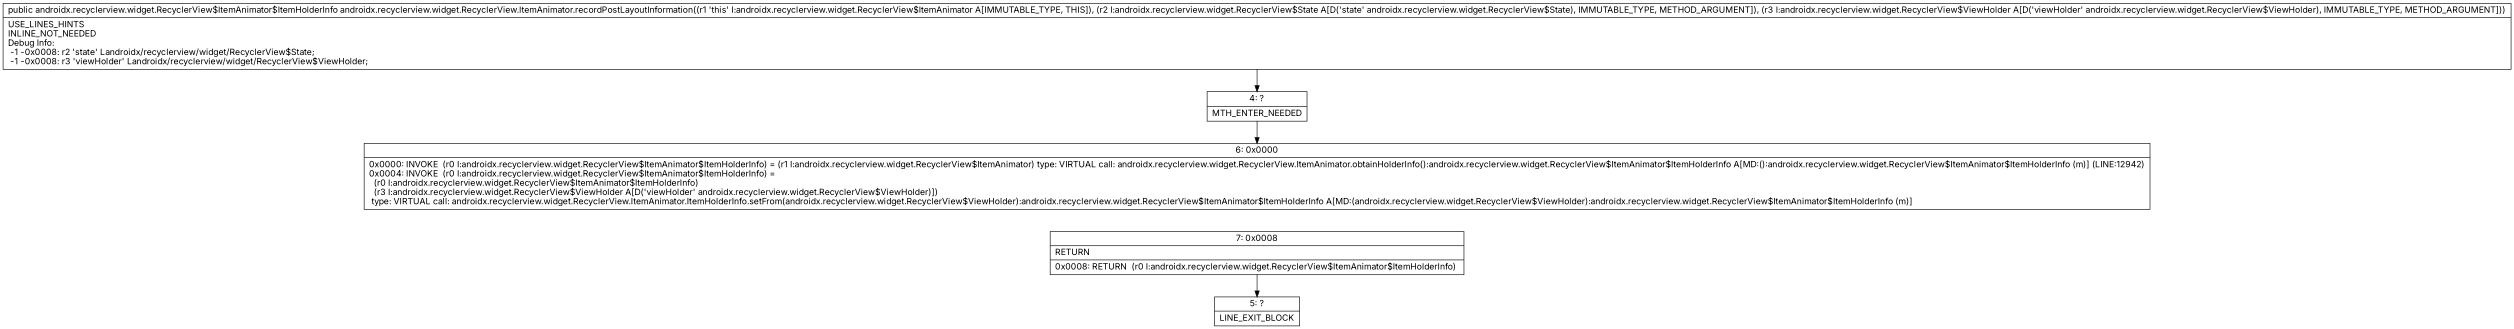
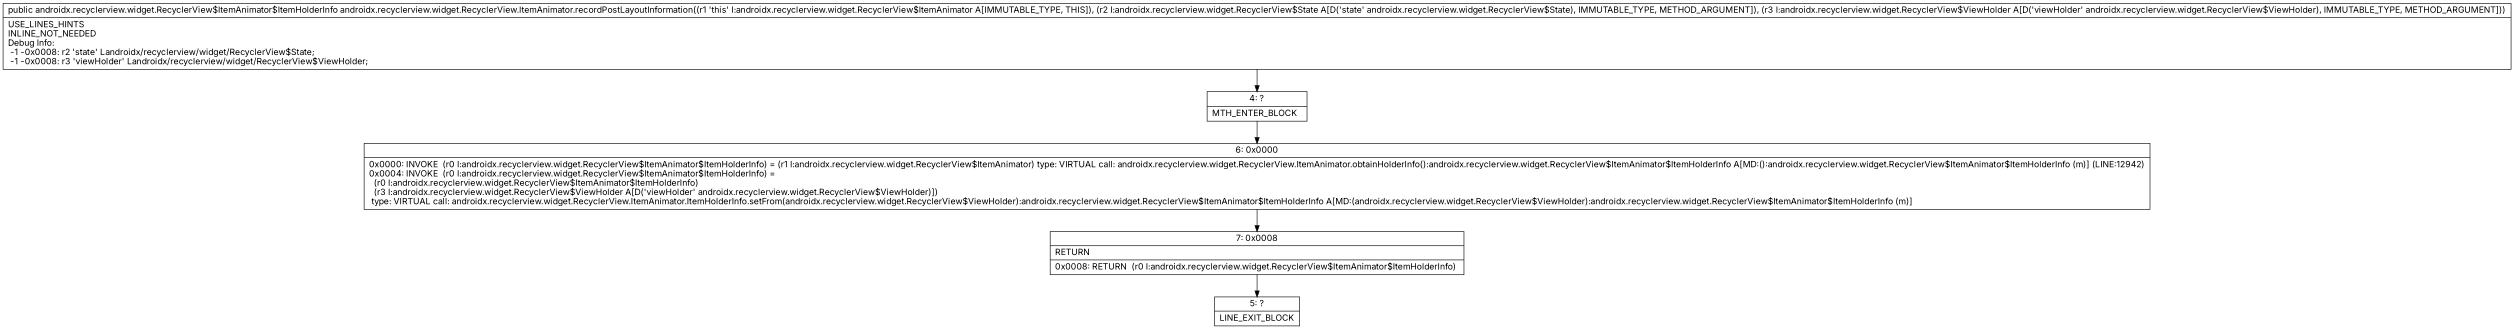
node "4: ?": text "MTH_ENTER_NEEDED" -> "MTH_ENTER_BLOCK"
edge "6: 0x0000" -> "7: 0x0008": added
